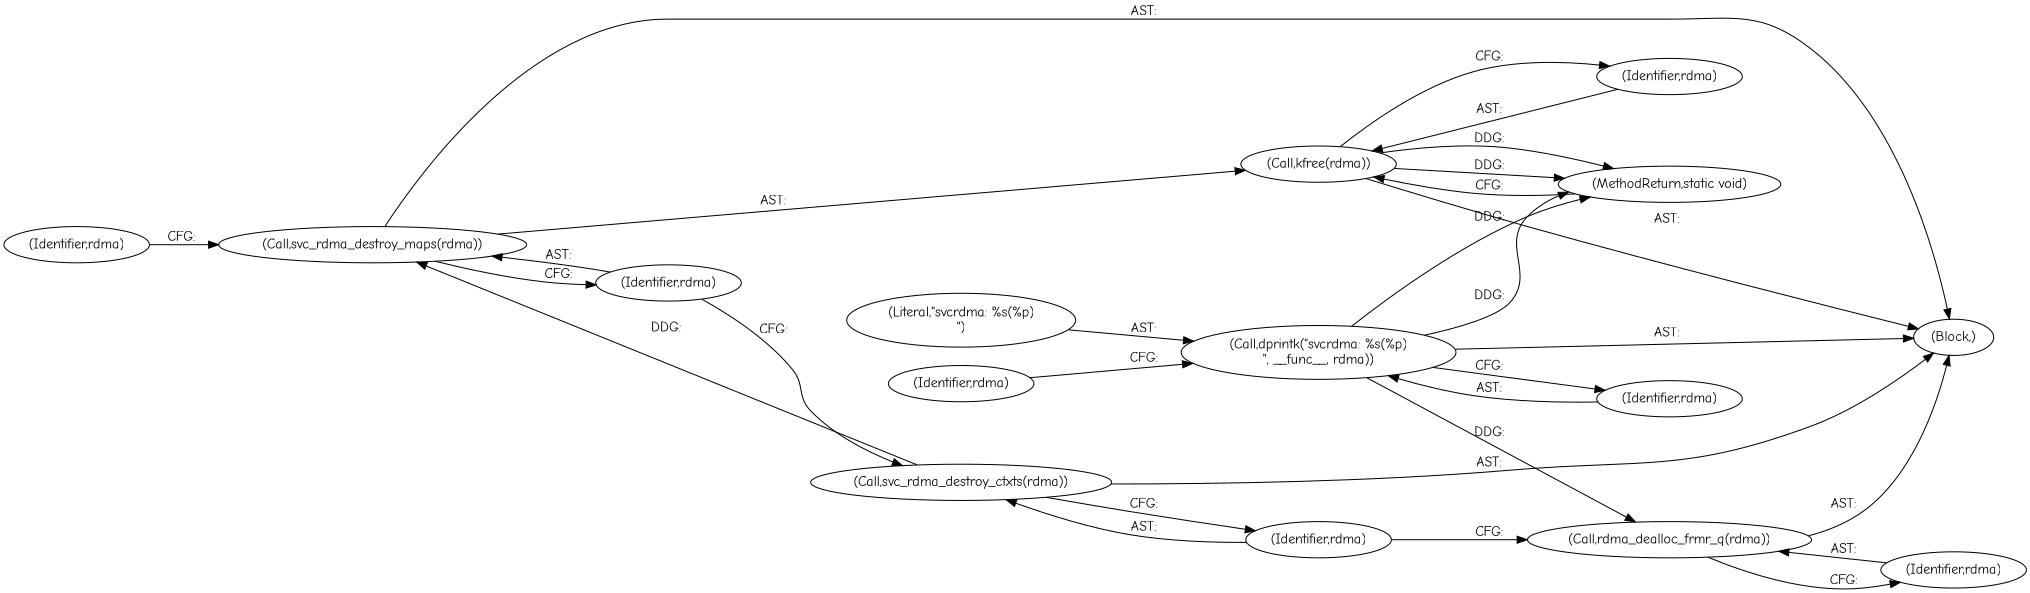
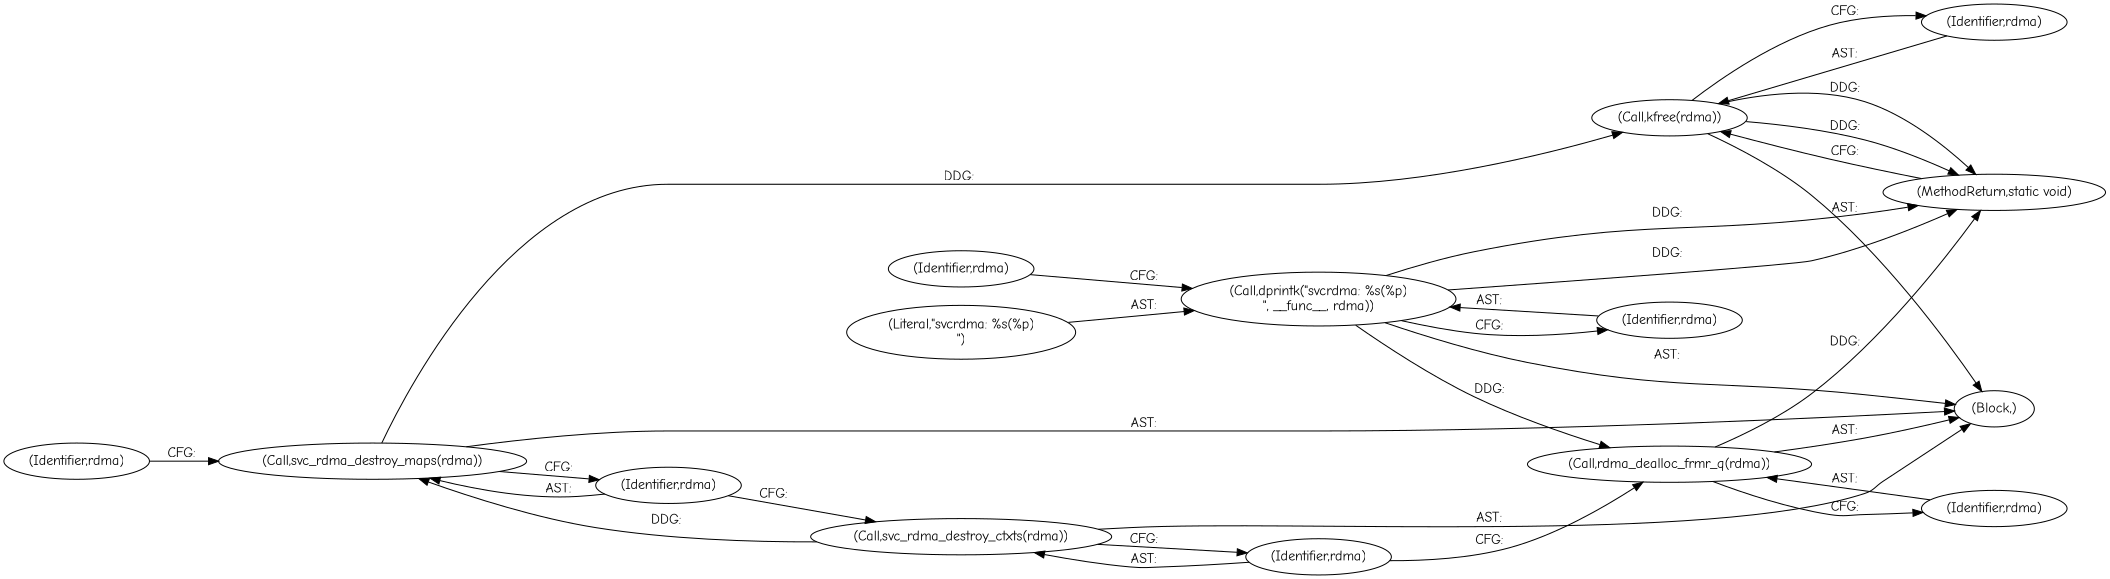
edge "(Call,svc_rdma_destroy_maps(rdma))" -> "(Call,kfree(rdma))": label "AST: " -> "DDG: "
edge "(Call,rdma_dealloc_frmr_q(rdma))" -> "(MethodReturn,static void)": added, label "DDG:"
